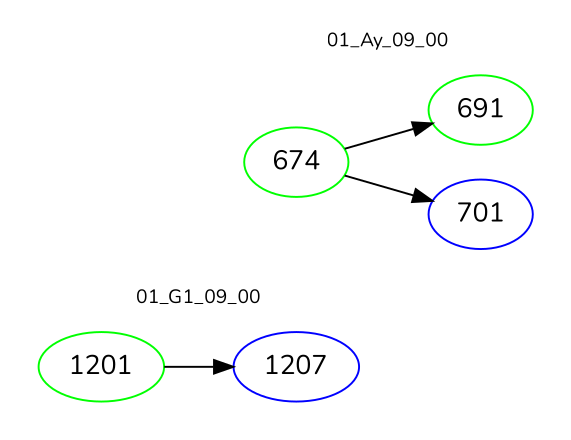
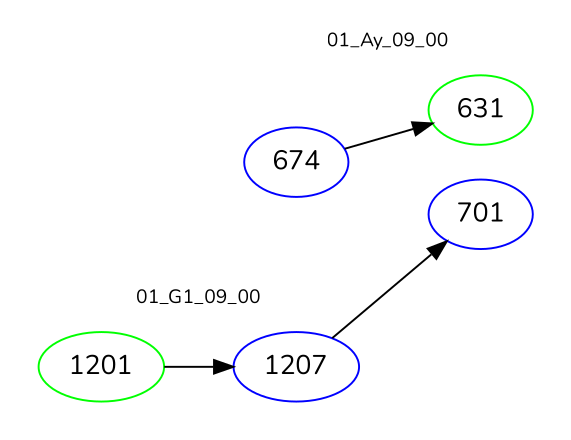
node "691": label "691" -> "631"
node "674": color green -> blue
edge "674" -> "701": now "1207" -> "701"
